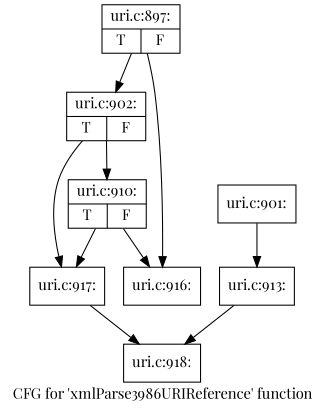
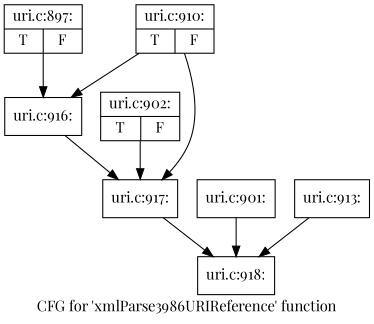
edge "uri.c:897:" -> "uri.c:902:": removed
edge "uri.c:916:" -> "uri.c:917:": added
edge "uri.c:902:" -> "uri.c:910:": removed
edge "uri.c:901:" -> "uri.c:913:": now "uri.c:901:" -> "uri.c:918:"
